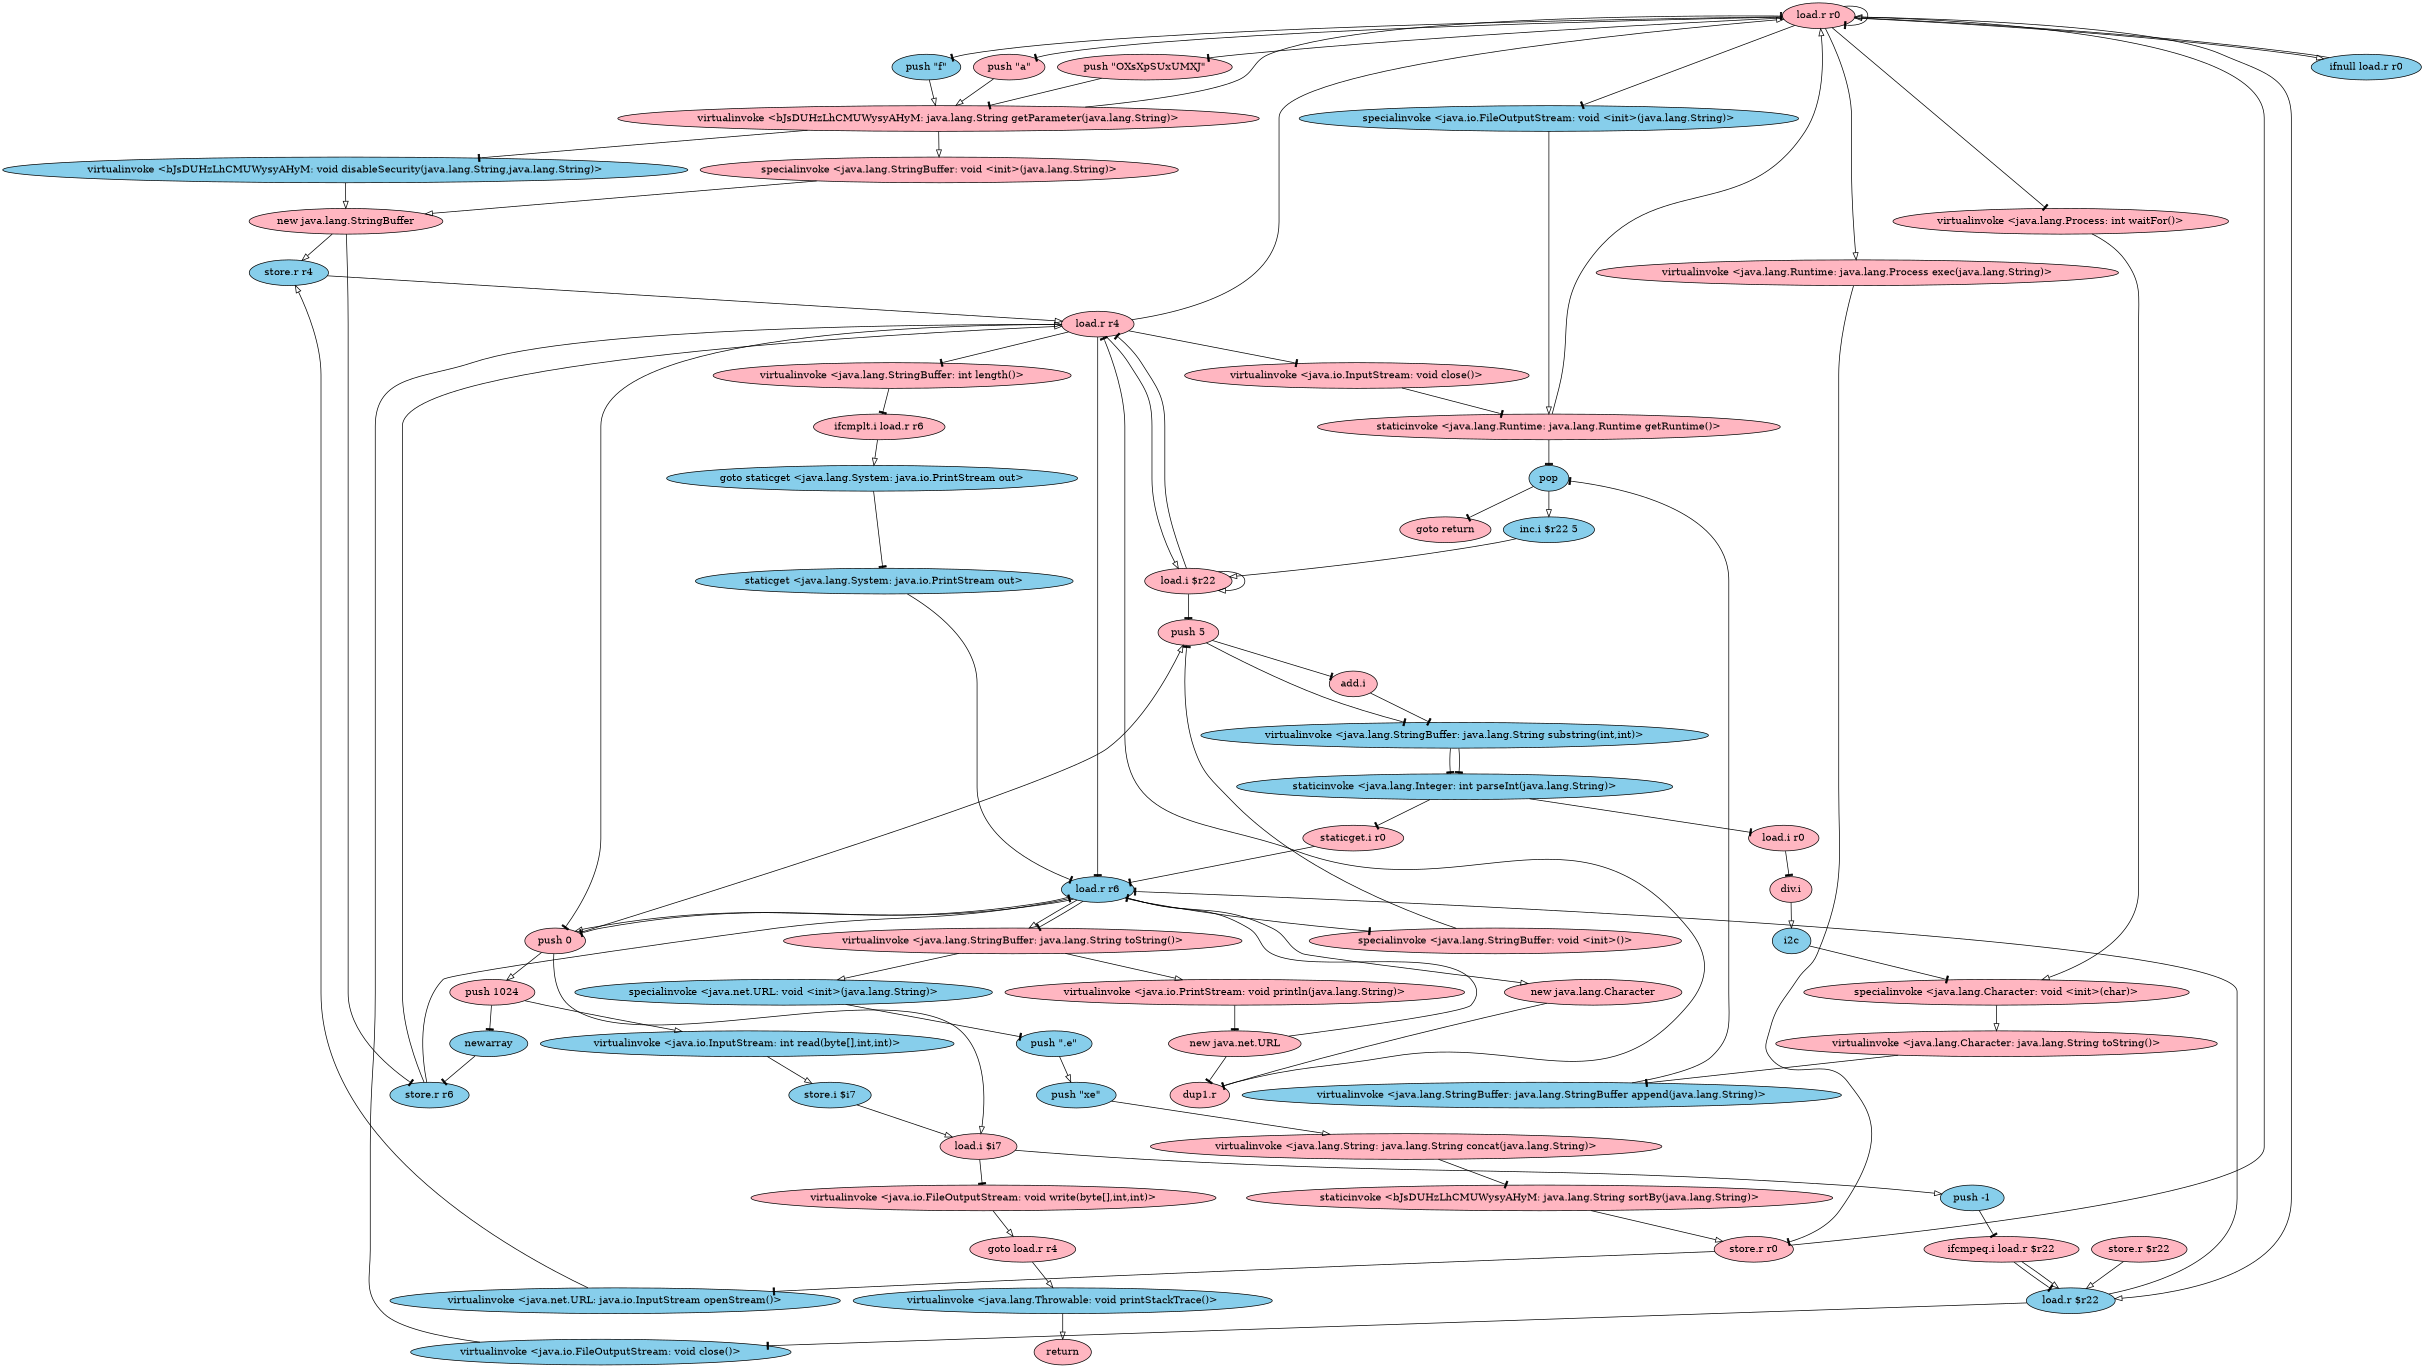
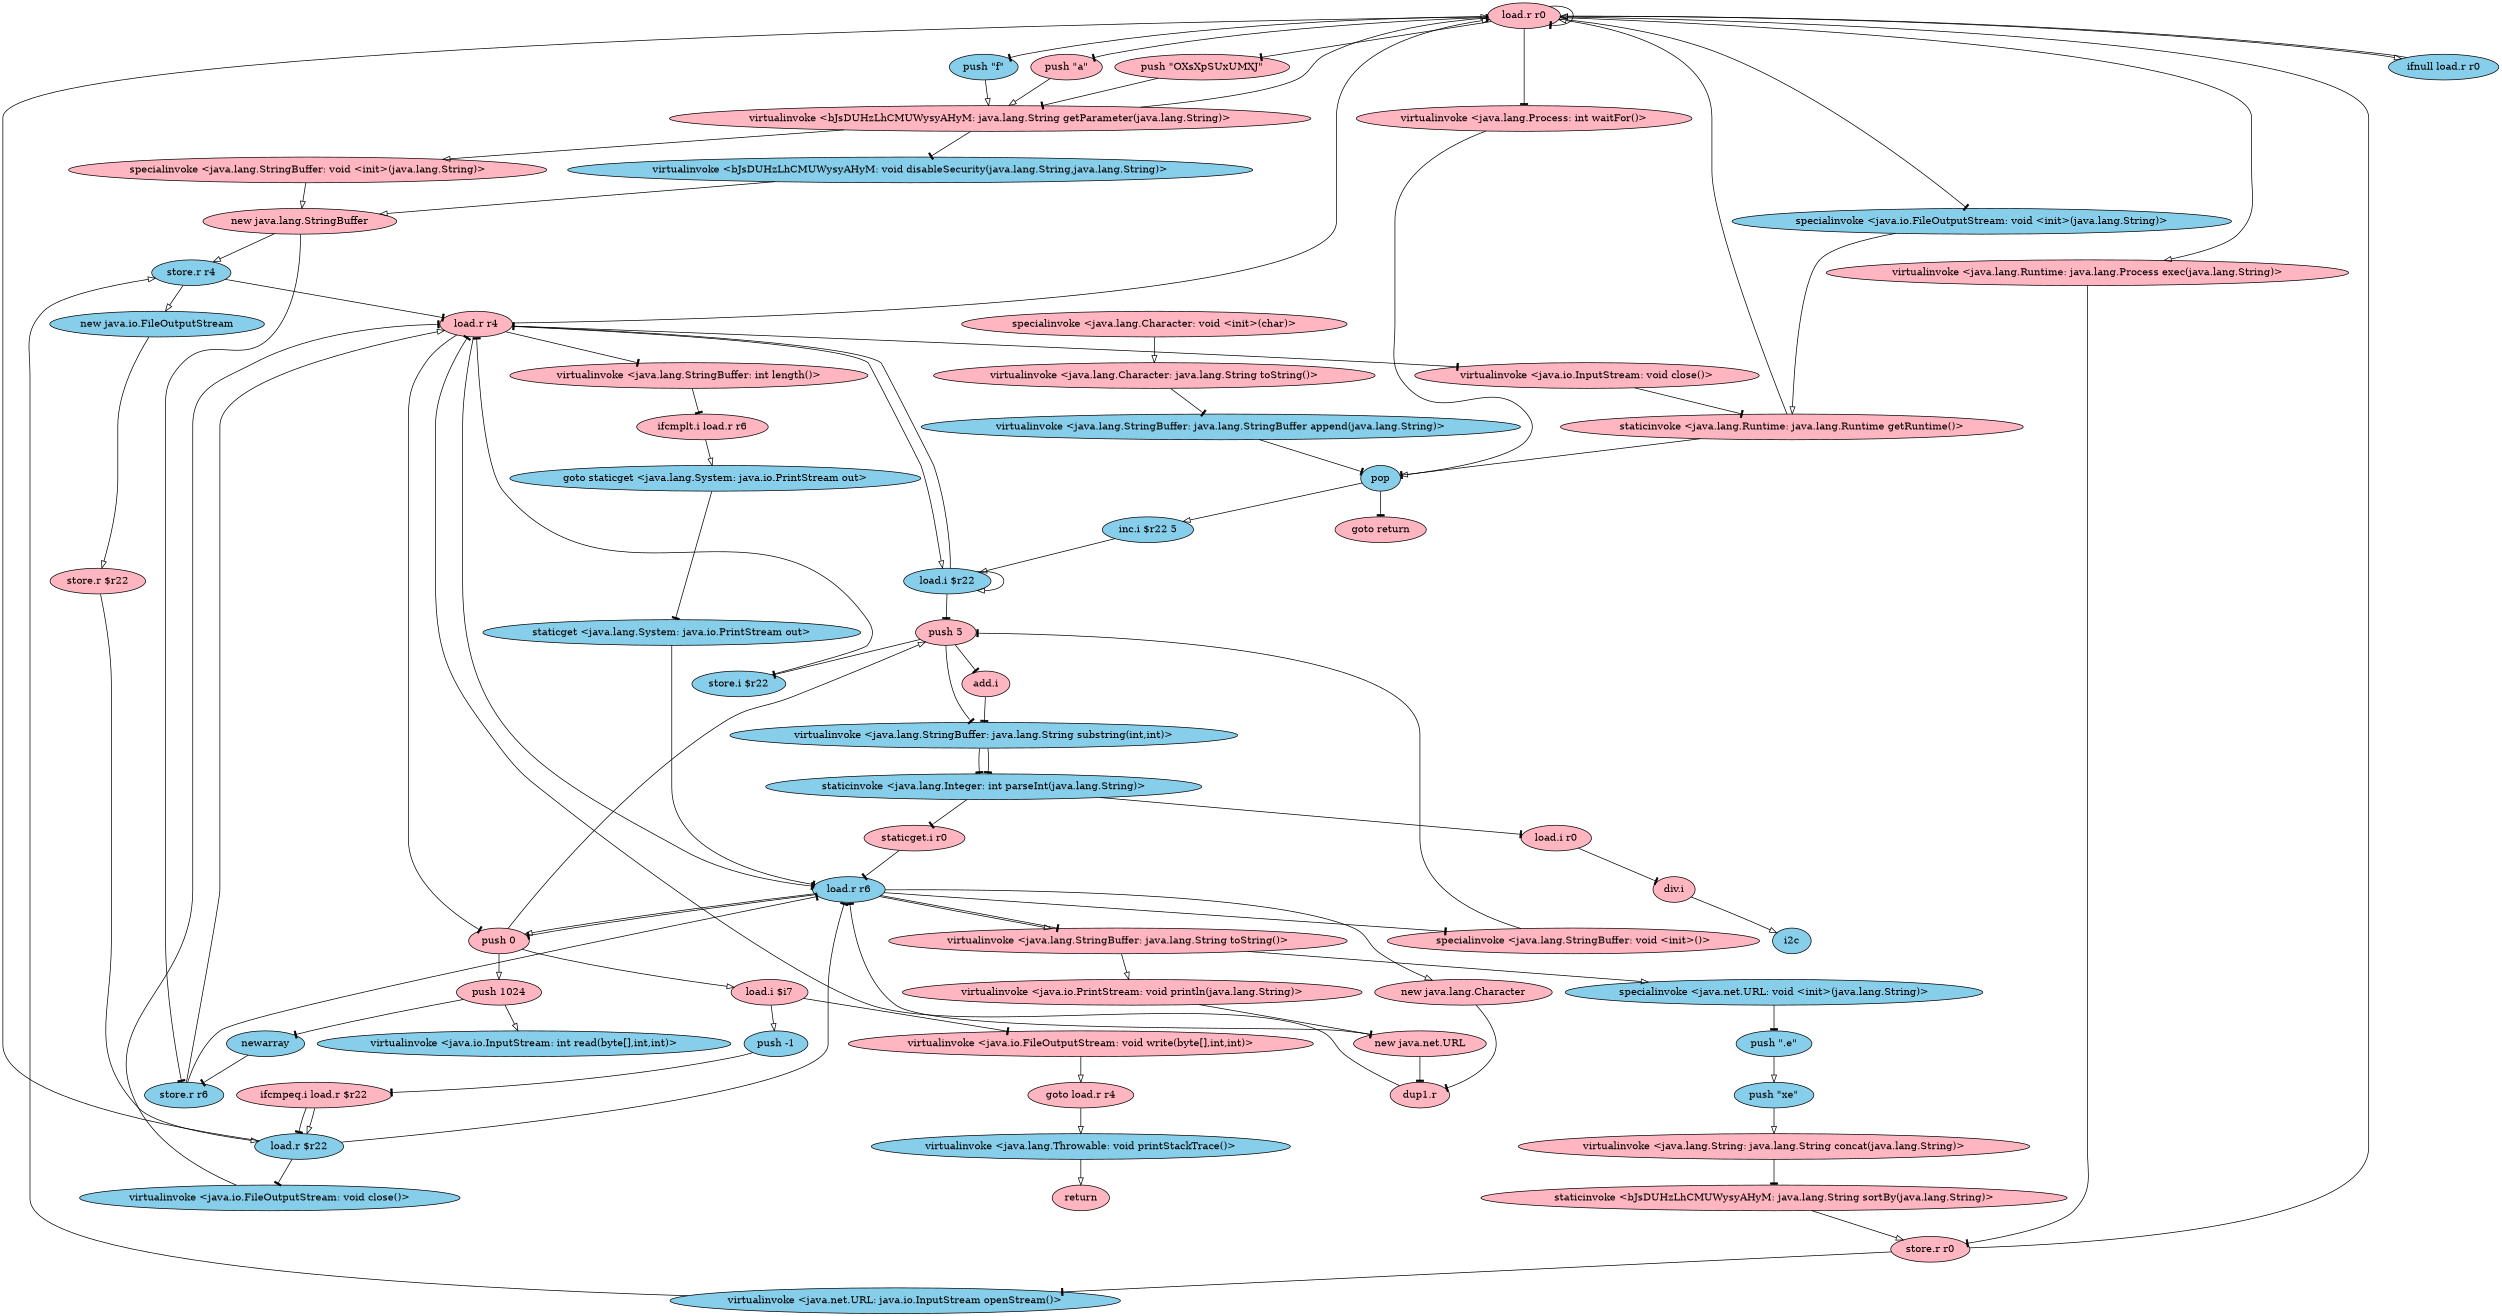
edge "store.r r4" -> "load.r r4": arrowhead onormal -> tee
node "new java.io.FileOutputStream": added
edge "load.r r0" -> "load.r $r22": reversed
edge "virtualinvoke <java.io.FileOutputStream: void close()>" -> "load.r r4": arrowhead onormal -> tee
node "load.i $r22": fillcolor lightpink -> skyblue
edge "virtualinvoke <java.lang.Process: int waitFor()>" -> "specialinvoke <java.lang.Character: void <init>(char)>": now "virtualinvoke <java.lang.Process: int waitFor()>" -> "pop"
node "store.i $r22": added
edge "i2c" -> "specialinvoke <java.lang.Character: void <init>(char)>": removed
node "store.i $i7": removed
